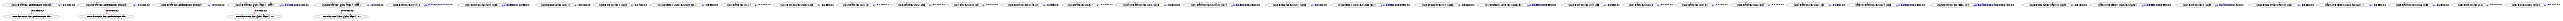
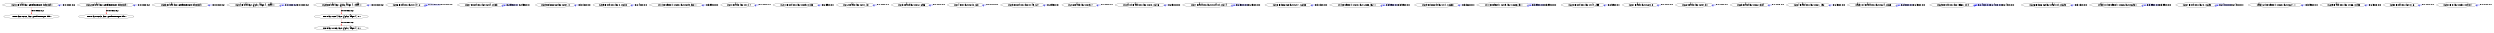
node "%228 = icmp slt i32 %.apl1.0.i, %227": removed
edge "%204 = load i32* @ph1, align 4, !tbaa ..." -> "store i32 %183, i32* @ph1, align 4, !t...": now "store i32 %204, i32* @ph2, align 4, !t..." -> "store i32 %183, i32* @ph1, align 4, !t..."
